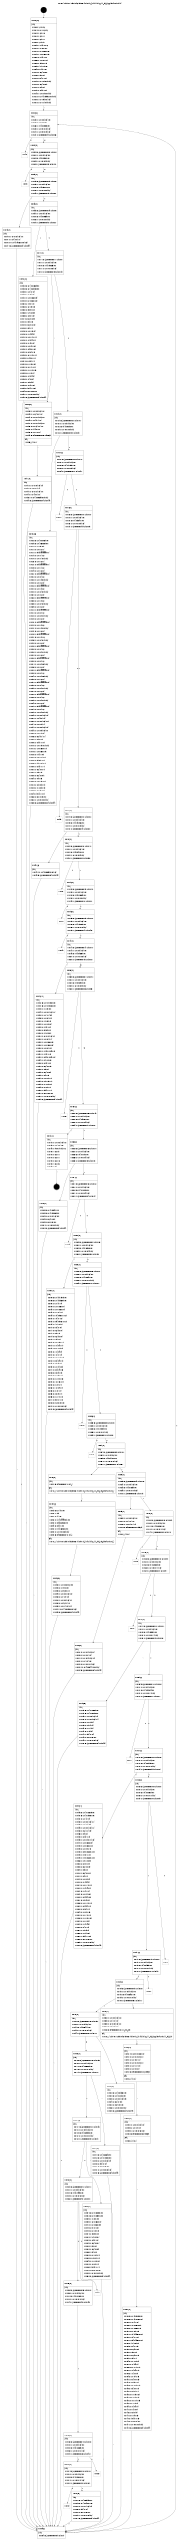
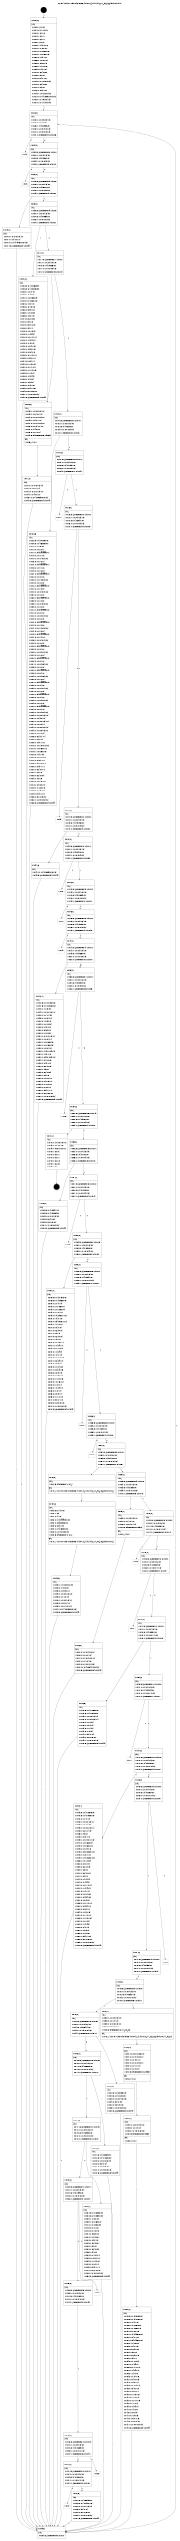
node "0x402231": removed
